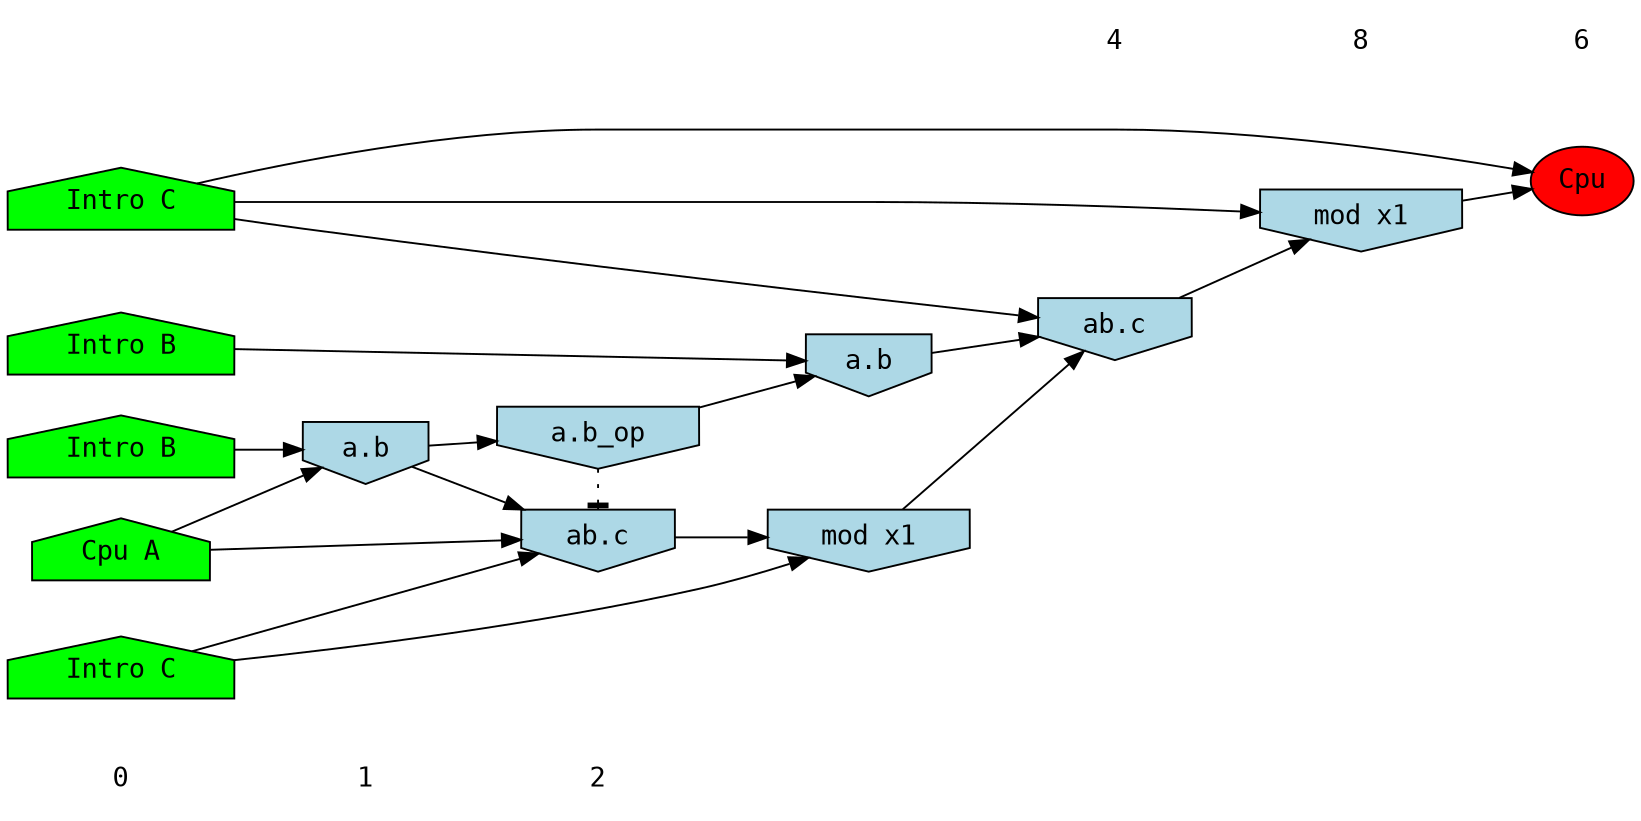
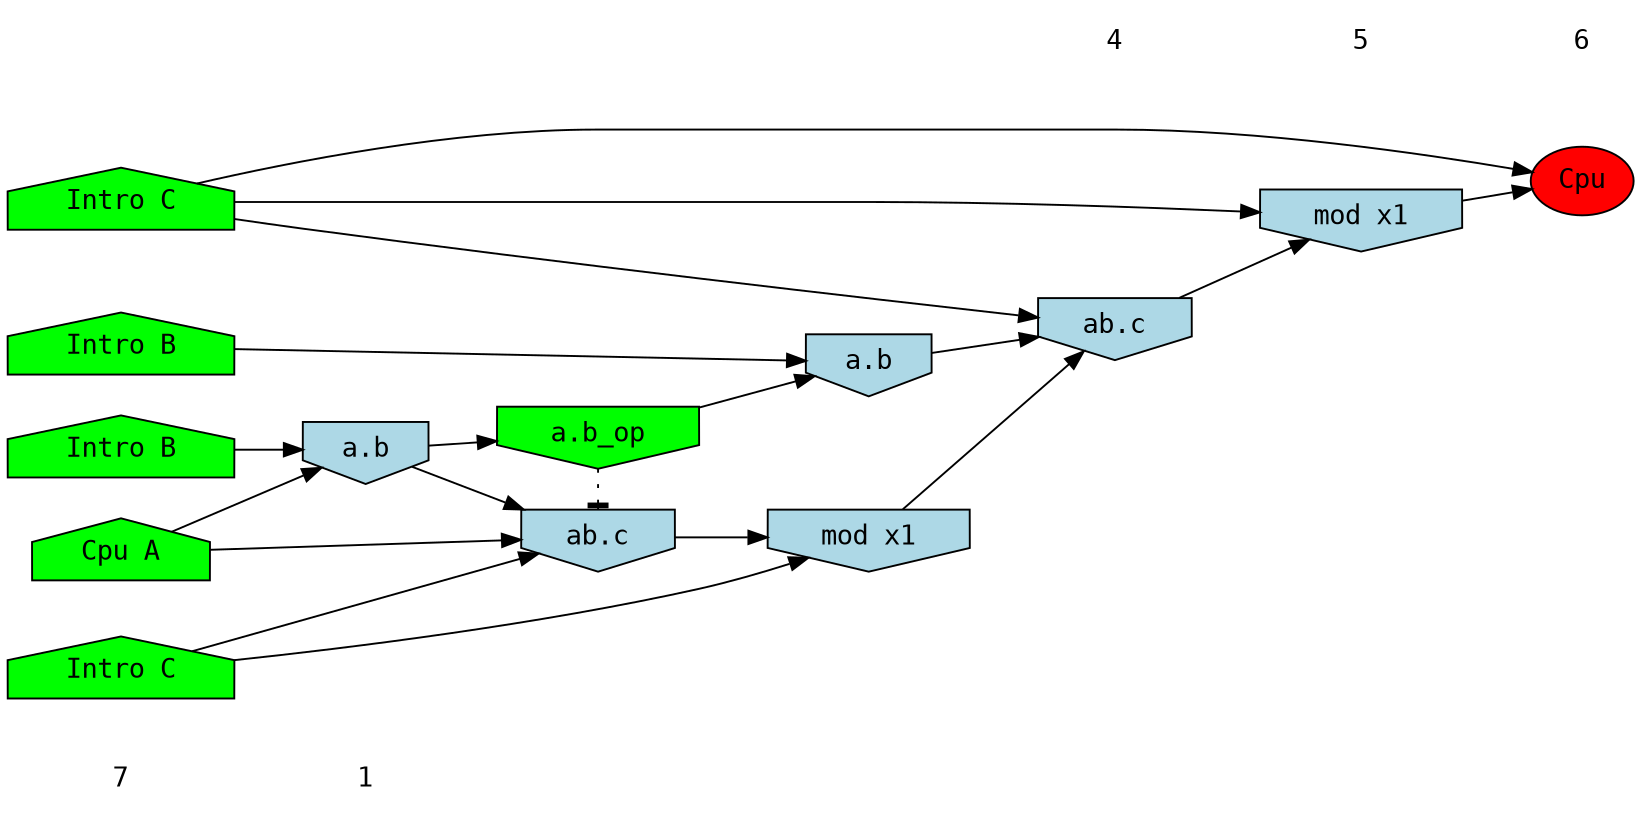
node "8": label "8" -> "5"
node "a.b_op": fillcolor lightblue -> green
node "0": label "0" -> "7"
node "2": removed
